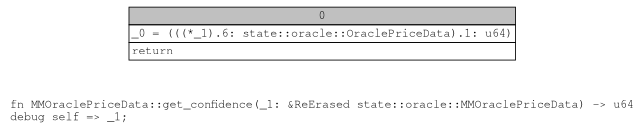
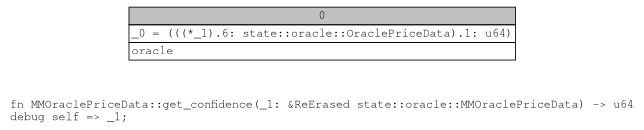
node "0": text "return" -> "oracle"
